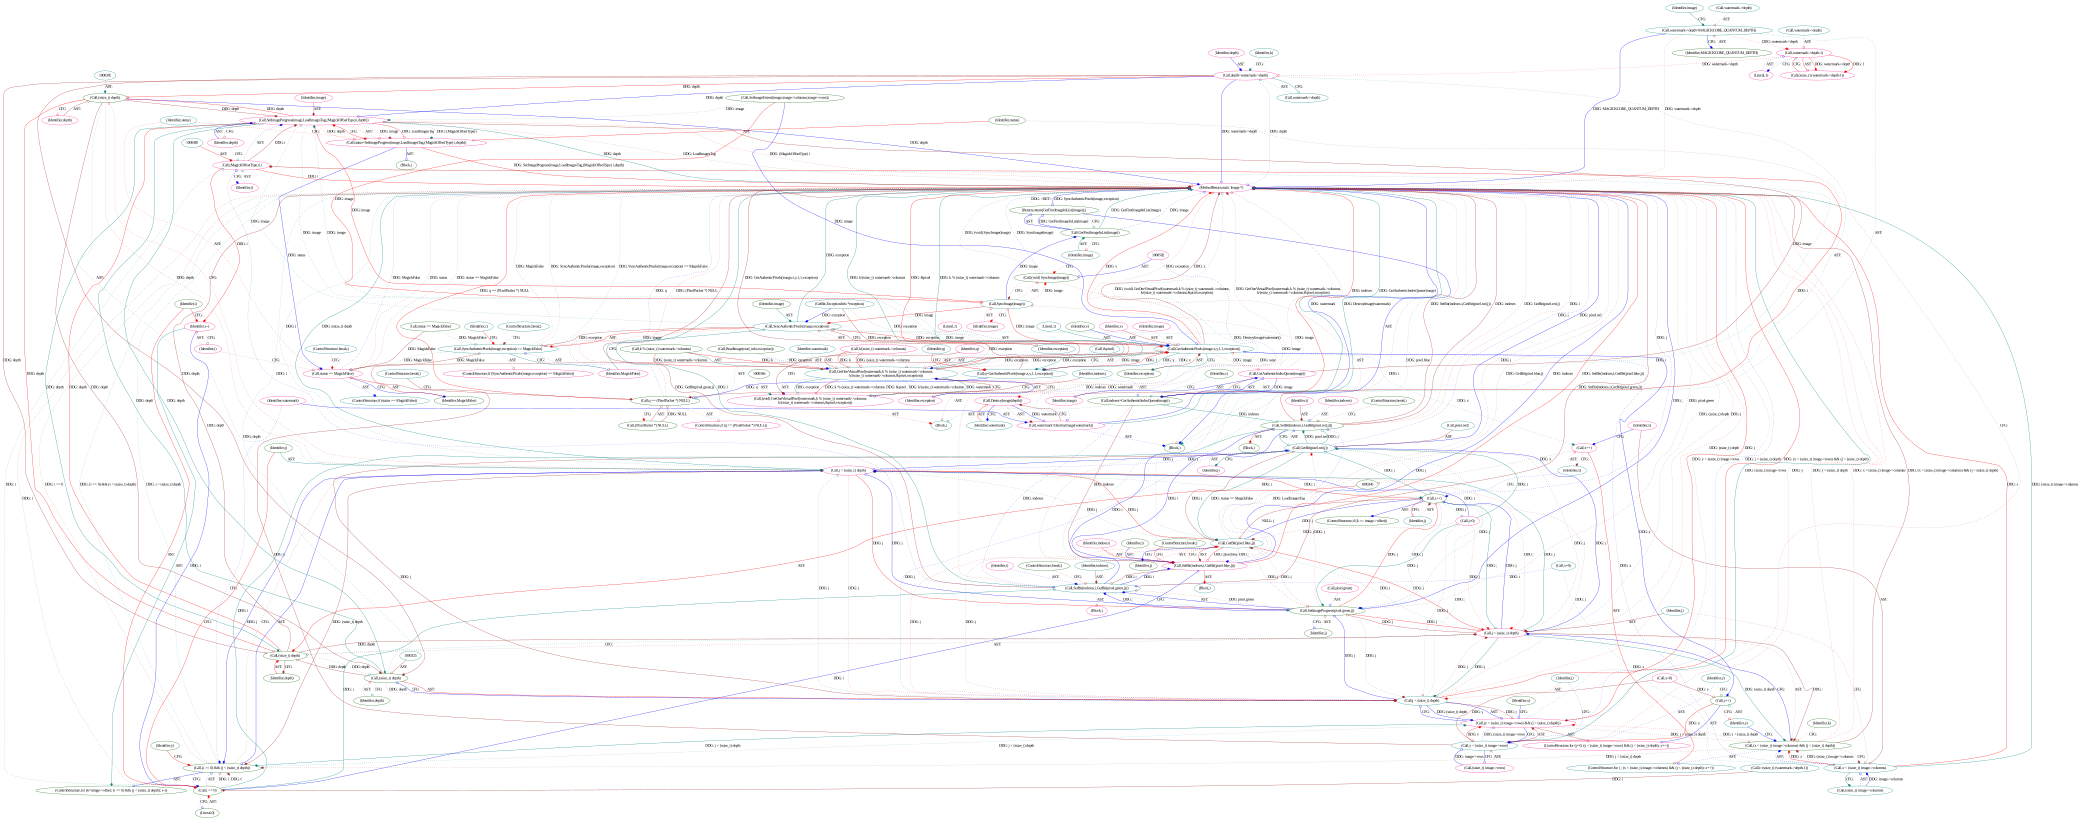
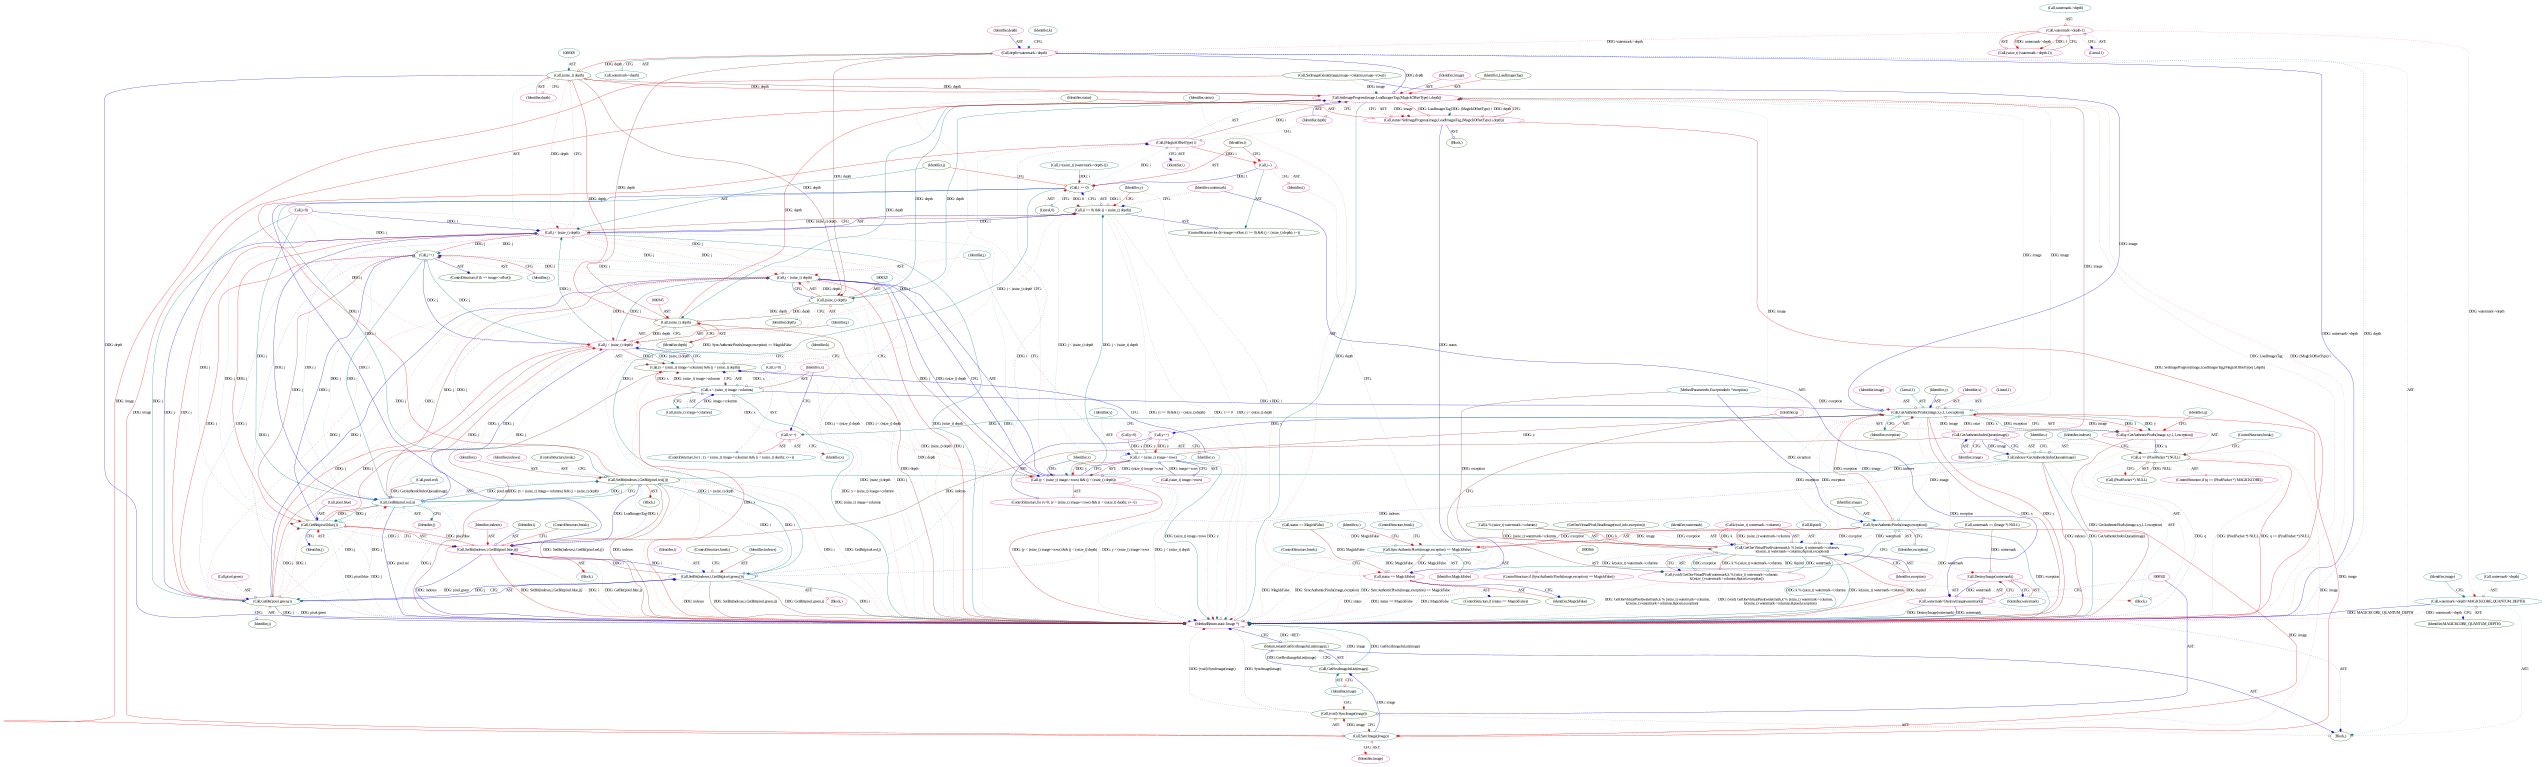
edge "(Call,watermark->depth=MAGICKCORE_QUANTUM_DEPTH)" -> "(Identifier,MAGICKCORE_QUANTUM_DEPTH)": style solid -> dotted
edge "(Call,watermark->depth=MAGICKCORE_QUANTUM_DEPTH)" -> "(Call,watermark->depth-1)": reversed
node "(Identifier,LoadImagesTag)": added
node "1000489": removed
edge "(Call,(MagickOffsetType) i)" -> "(MethodReturn,static Image *)": removed, label "DDG: i"
edge "(MethodReturn,static Image *)" -> "(Return,return(GetFirstImageInList(image));)": label "DDG: SyncAuthenticPixels(image,exception)" -> "CFG: "
node "(GetBit,ExceptionInfo *exception)": label "(GetBit,ExceptionInfo *exception)" -> "(MethodParameterIn,ExceptionInfo *exception)"
edge "(Call,SyncImage(image))" -> "(Call,SyncAuthenticPixels(image,exception))": reversed
node "(Identifier,i--)": label "(Identifier,i--)" -> "(Call,i--)"
edge "1000502" -> "(Call,watermark=DestroyImage(watermark))": label "DDG: DestroyImage(watermark)" -> "CFG: "
node "(Call,ReadImage(read_info,exception))": label "(Call,ReadImage(read_info,exception))" -> "(GetOneVirtualPixel,ReadImage(read_info,exception))"
edge "(Call,SetBit(indexes,i,GetBit(pixel.blue,j)))" -> "(Call,(MagickOffsetType) i)": label "DDG: i" -> "DDG: SyncAuthenticPixels(image,exception) == MagickFalse"
node "(Call,q=GetAuthenticPixels(image,x,y,1,1,exception))": color teal -> deeppink
edge "(Call,GetAuthenticPixels(image,x,y,1,1,exception))" -> "(Call,x++)": style dotted -> solid
edge "(Call,indexes=GetAuthenticIndexQueue(image))" -> "(Call,GetAuthenticIndexQueue(image))": label "AST: " -> "CFG: "
node "(ControlStructure,if (status == MagickFalse))": color teal -> darkgreen
node "(Call,DestroyImage(depth))": label "(Call,DestroyImage(depth))" -> "(Call,DestroyImage(watermark))"
node "(ControlStructure,if (q == (PixelPacket *) NULL))": label "(ControlStructure,if (q == (PixelPacket *) NULL))" -> "(ControlStructure,if (q == (PixelPacket *) MAGICKCORE))"
edge "(Call,x < (ssize_t) image->columns)" -> "(Call,GetAuthenticPixels(image,x,y,1,1,exception))": style dotted -> solid
edge "(Call,pixel.red)" -> "(Call,GetBit(pixel.red,j))": label "AST: " -> "DDG: GetAuthenticIndexQueue(image)"
edge "(Call,SetBit(indexes,i,GetBit(pixel.green,j)))" -> "(Call,(MagickOffsetType) i)": arrowhead odot -> diamond
edge "(Call,x++)" -> "1000345": now "(Call,x++)" -> "(Call,x < (ssize_t) image->columns)"
node "1000345": color darkgreen -> deeppink
edge "(Call,SetBit(indexes,i,GetBit(pixel.red,j)))" -> "(Call,SetBit(indexes,i,GetBit(pixel.blue,j)))": label "DDG: i" -> "DDG: LoadImagesTag"
edge "(Call,GetBit(pixel.red,j))" -> "(Call,GetBit(pixel.blue,j))": label "DDG: status == MagickFalse" -> "DDG: j"
edge "(Call,SetBit(indexes,i,GetBit(pixel.blue,j)))" -> "(Call,SetBit(indexes,i,GetBit(pixel.red,j)))": label "DDG: LoadImagesTag" -> "DDG: i"
edge "(Call,SetBit(indexes,i,GetBit(pixel.green,j)))" -> "(Call,SetBit(indexes,i,GetBit(pixel.red,j)))": color blue -> teal
node "(Call,pixel.blue)": added
edge "(Call,j++)" -> "(Call,j=0)": reversed
edge "(Call,indexes=GetAuthenticIndexQueue(image))" -> "(Call,SetBit(indexes,i,GetBit(pixel.blue,j)))": now "(Call,GetAuthenticIndexQueue(image))" -> "(Call,SetBit(indexes,i,GetBit(pixel.blue,j)))"
edge "(Call,j++)" -> "(Call,GetBit(pixel.blue,j))": label "NULL: j" -> "DDG: j"
node "(Call,watermark == (Image *) NULL)": added
edge "(Call,y < (ssize_t) image->rows)" -> "(Call,GetAuthenticPixels(image,x,y,1,1,exception))": arrowhead odot -> diamond
edge "(Call,x=0)" -> "(Call,SetBit(indexes,i,GetBit(pixel.green,j)))": now "(Call,SetBit(indexes,i,GetBit(pixel.red,j)))" -> "(Call,SetBit(indexes,i,GetBit(pixel.green,j)))"
edge "(Call,i >= 0)" -> "(Call,SetBit(indexes,i,GetBit(pixel.green,j)))": arrowhead odot -> diamond
node "(Call,SetImageProgress(pixel.green,j))": label "(Call,SetImageProgress(pixel.green,j))" -> "(Call,GetBit(pixel.green,j))"
edge "(Call,y=0)" -> "(Call,y++)": now "(Call,y < (ssize_t) image->rows)" -> "(Call,y++)"
node "(Call,y++)": color darkgreen -> deeppink
edge "(Call,y++)" -> "(Call,y < (ssize_t) image->rows)": arrowhead odot -> diamond
